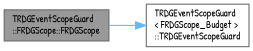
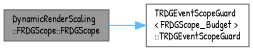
node "TRDGEventScopeGuard ::FRDGScope::FRDGScope": label "TRDGEventScopeGuard ::FRDGScope::FRDGScope" -> "DynamicRenderScaling ::FRDGScope::FRDGScope"
